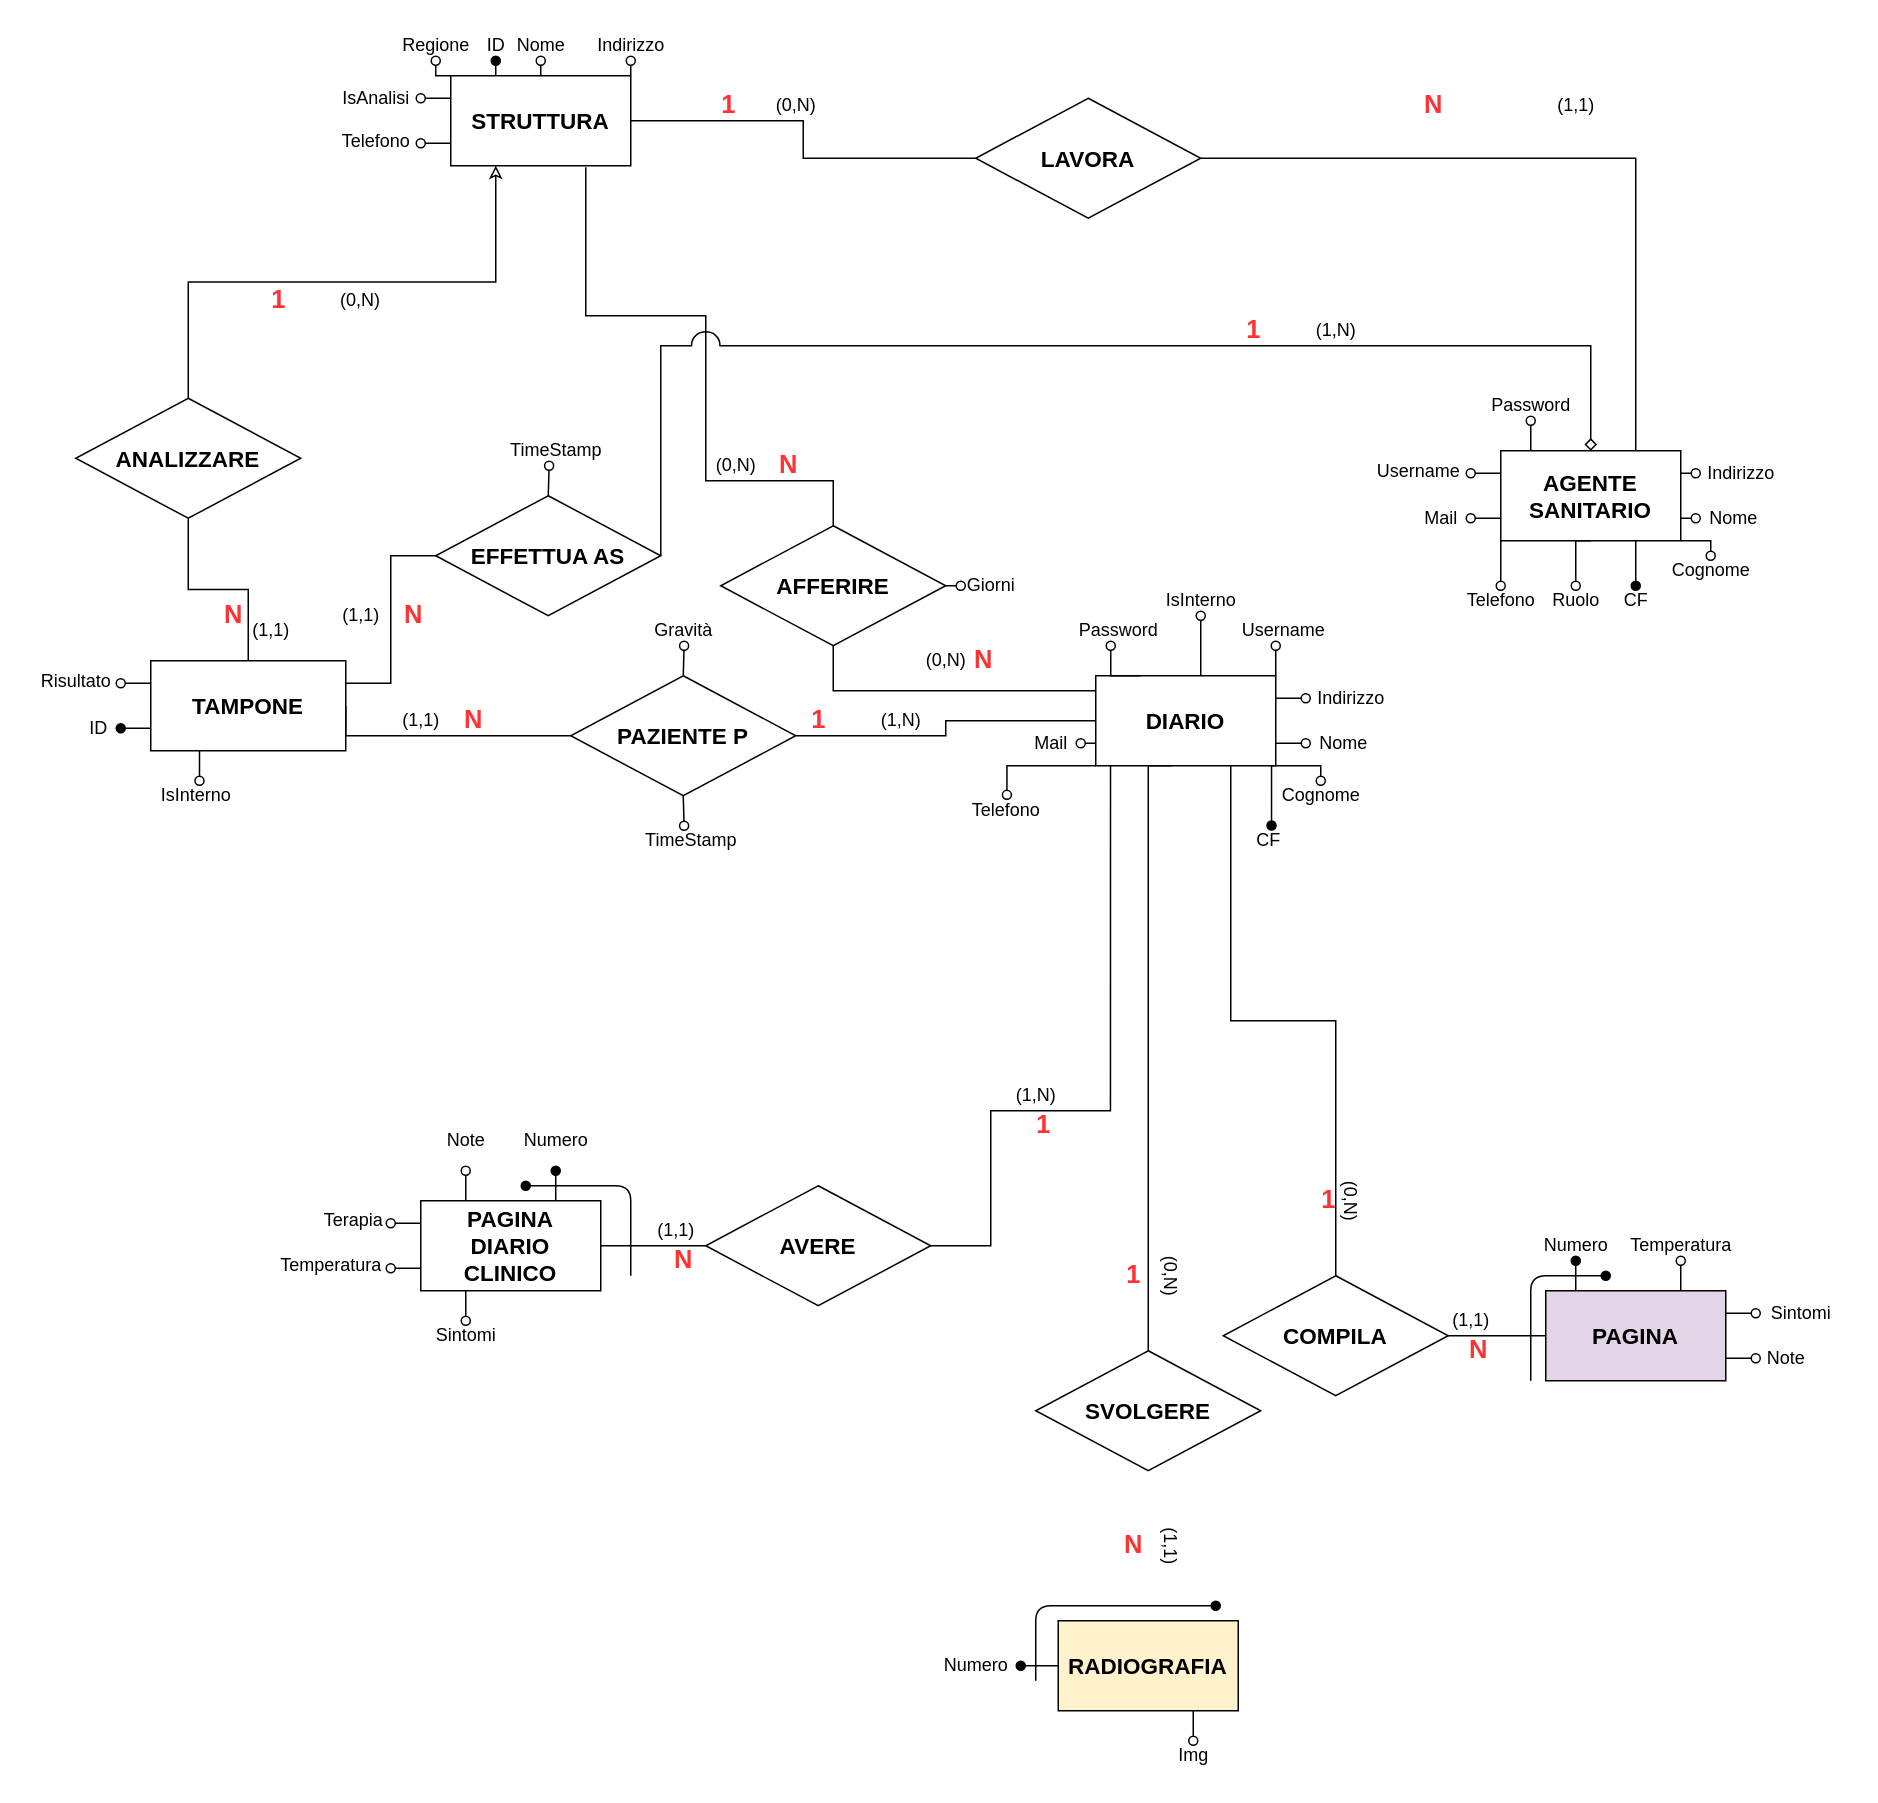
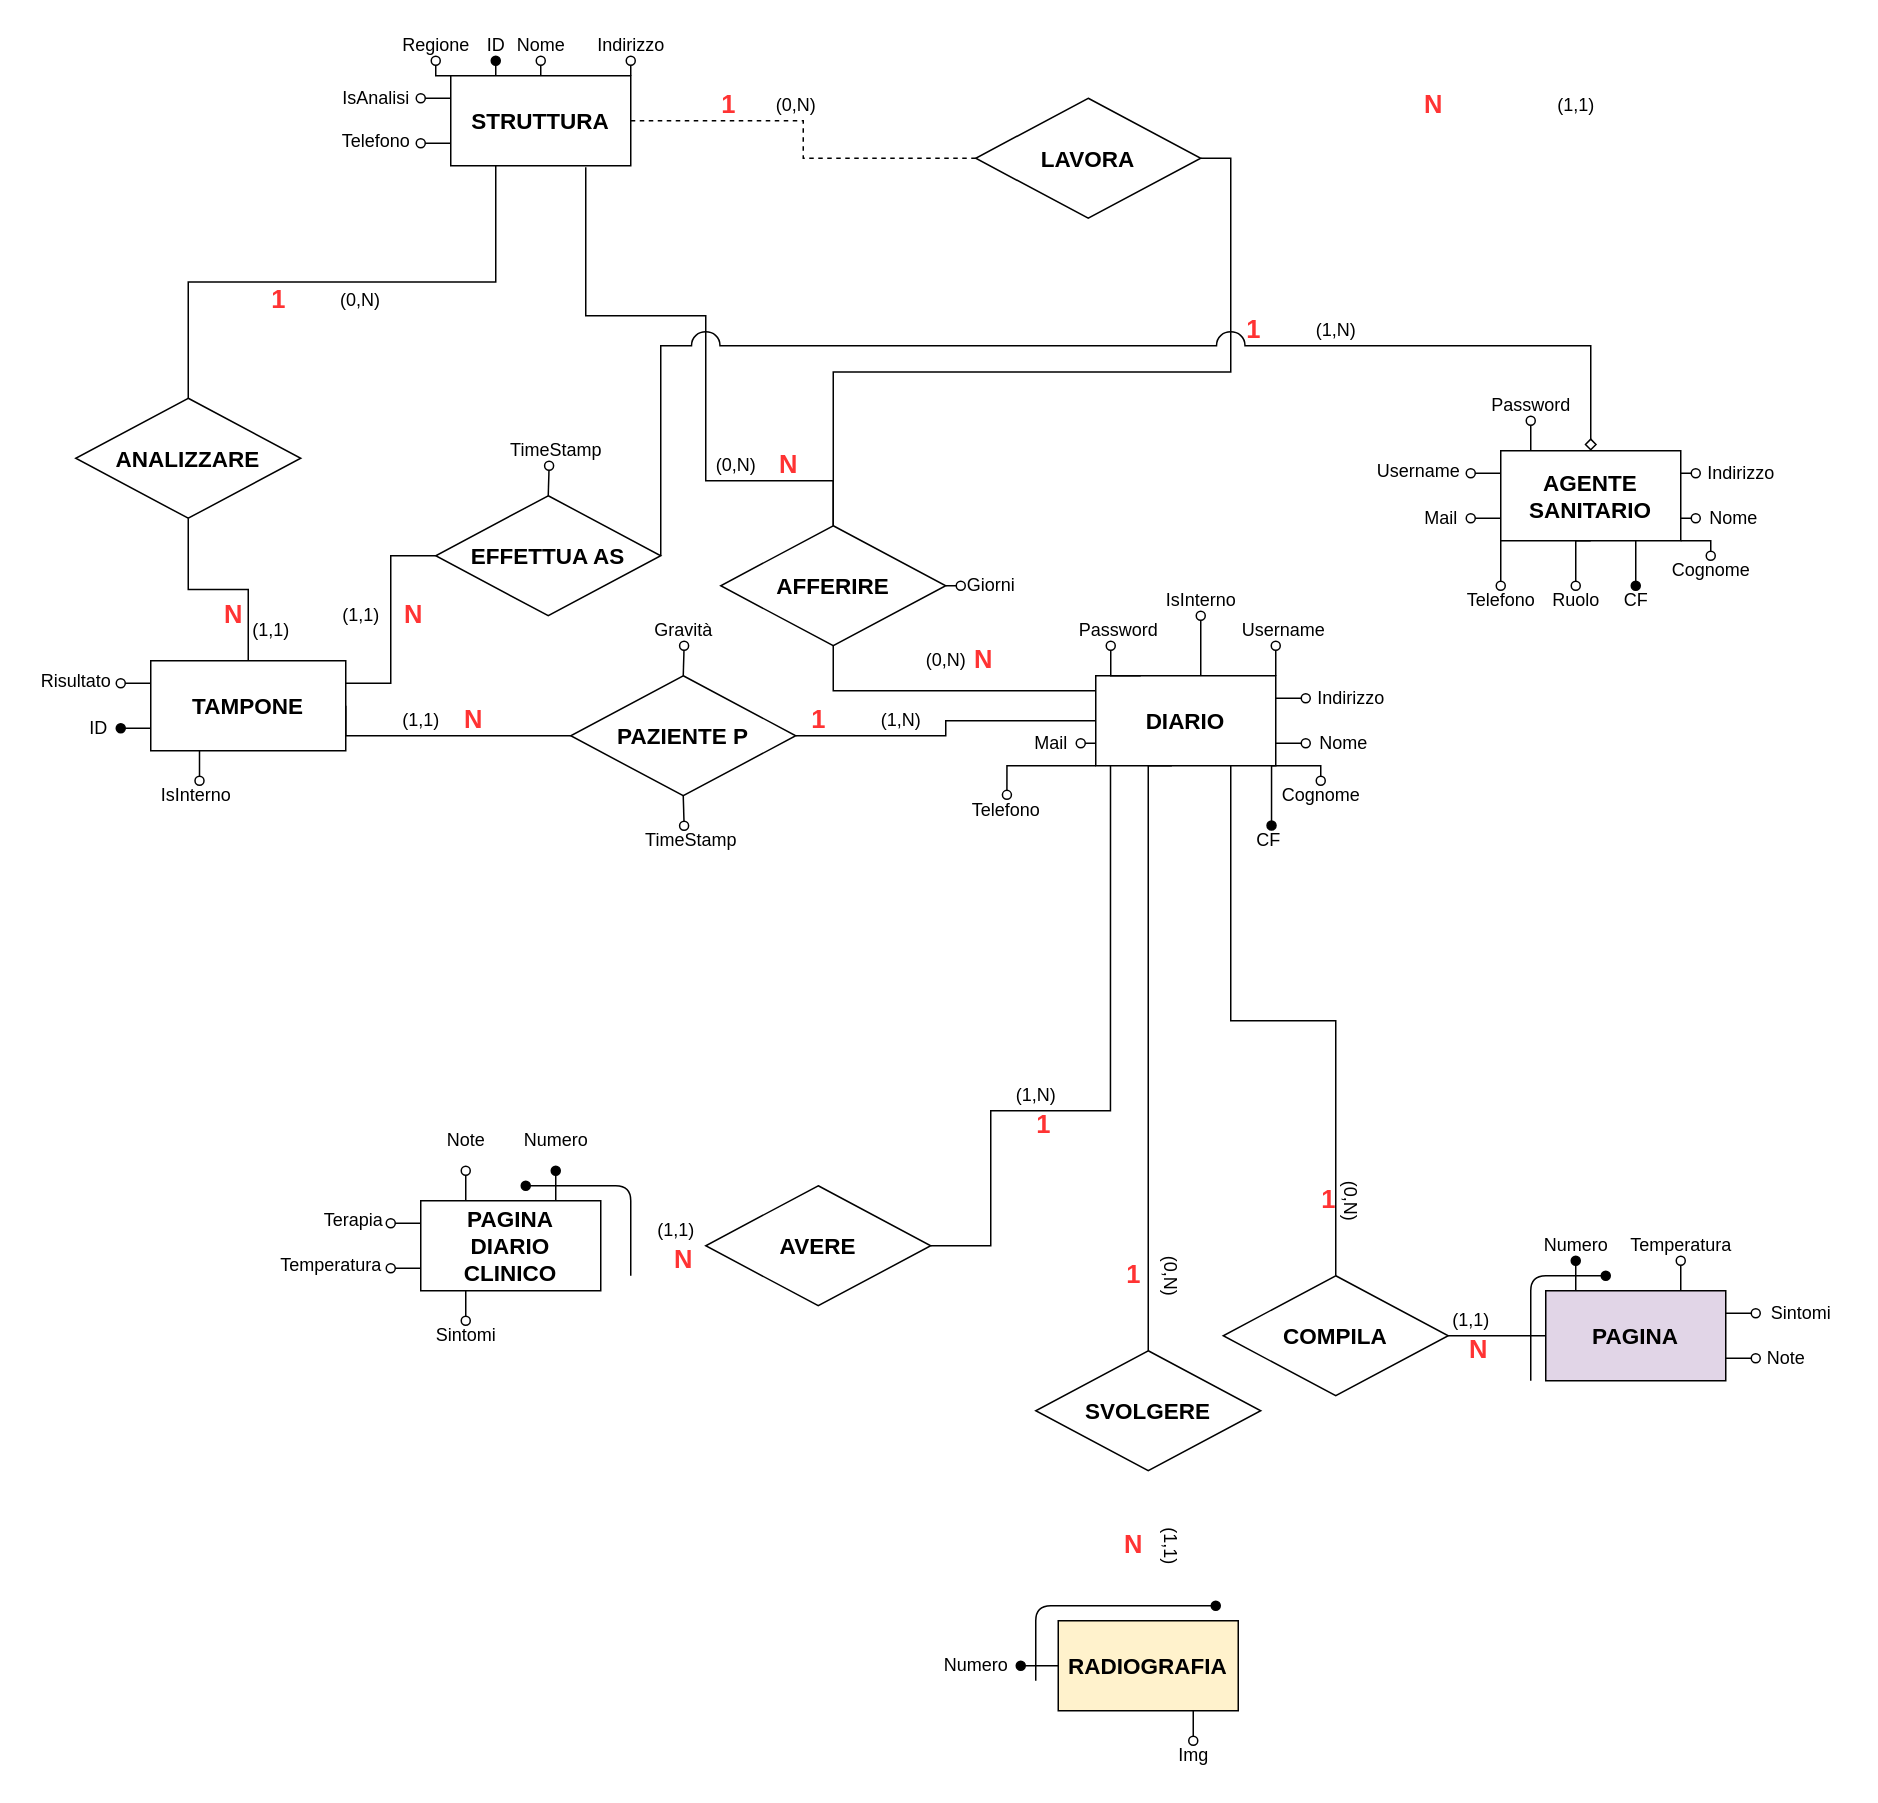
edge "STRUTTURA" -- "LAVORA": style solid -> dashed
edge "LAVORA" -- "AGENTE SANITARIO": now "LAVORA" -- "AFFERIRE"
edge "ANALIZZARE" -> "STRUTTURA": arrowhead classic -> none
edge "PAGINA DIARIO CLINICO" -- "AVERE": removed
